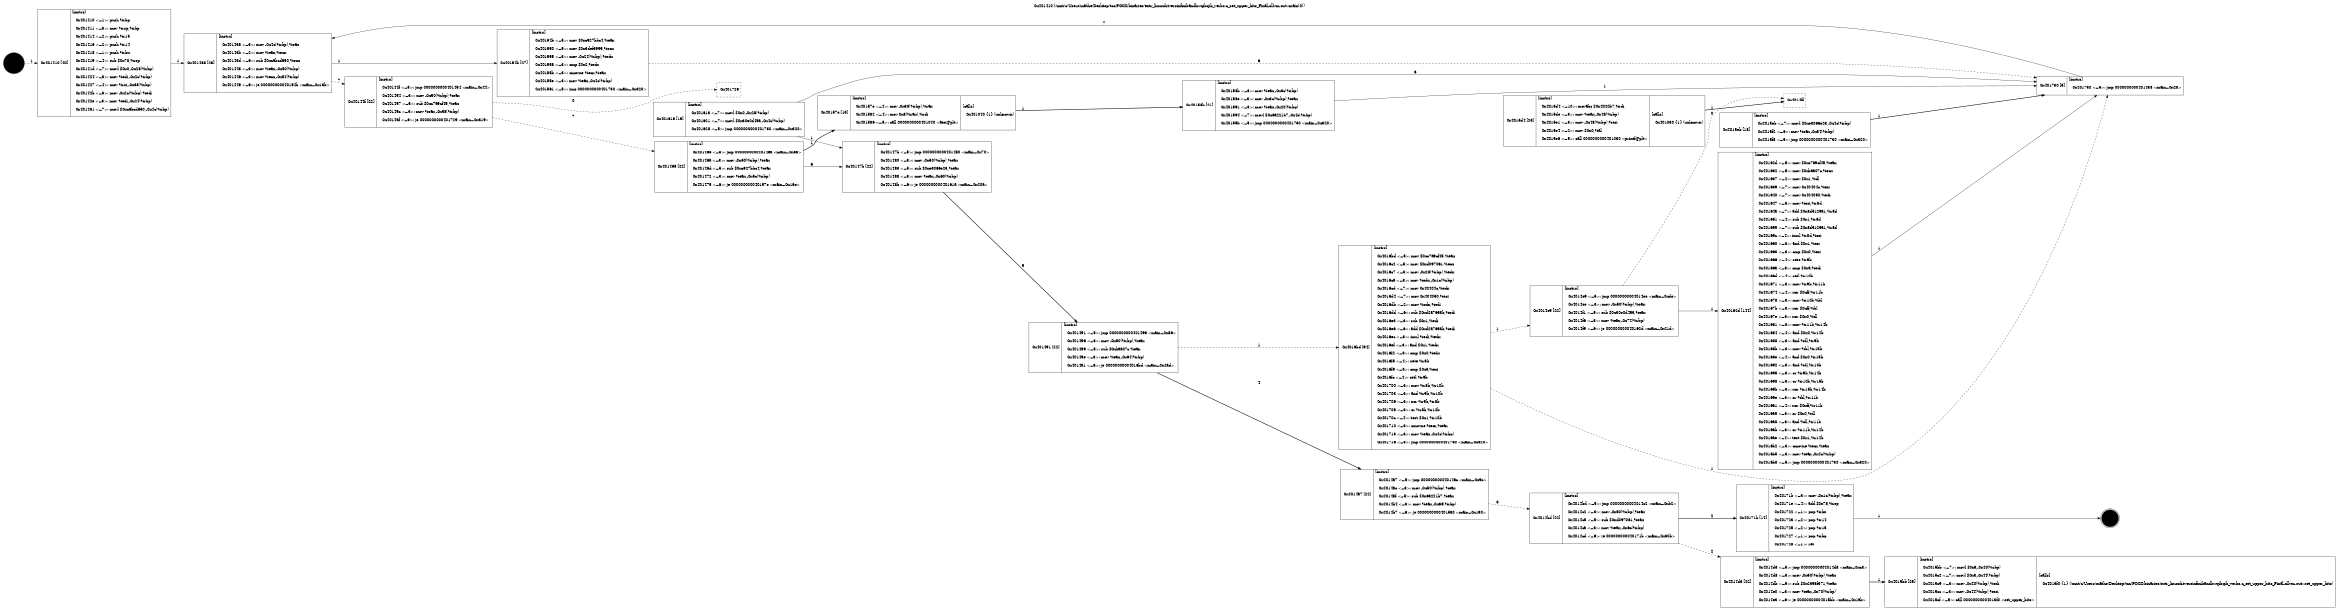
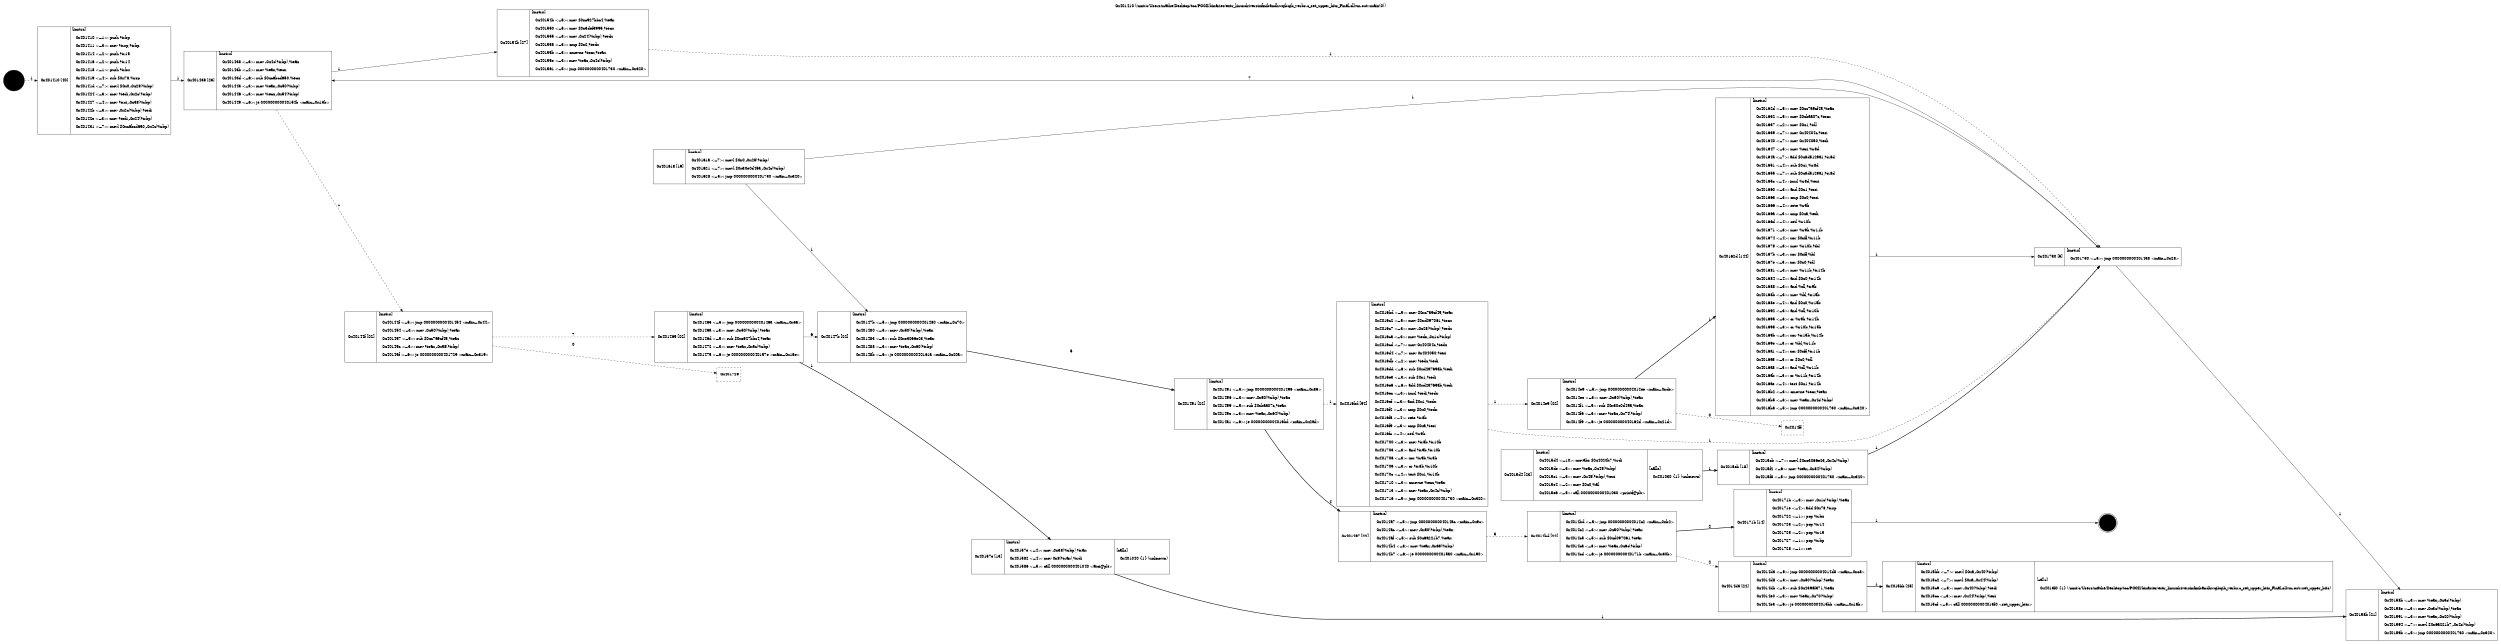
edge "0x40154b [27]" -> "0x401730 [5]": label " 6" -> " 1"
edge "0x40161a [19]" -> "0x401730 [5]": label " 6" -> " 1"
edge "0x40158b [21]" -> "0x401730 [5]": reversed
edge "0x4015d4 [23]" -> "0x4014ff": now "0x4015d4 [23]" -> "0x4015eb [18]"
edge "0x4014e9 [22]" -> "0x40162d [144]": style solid -> bold
